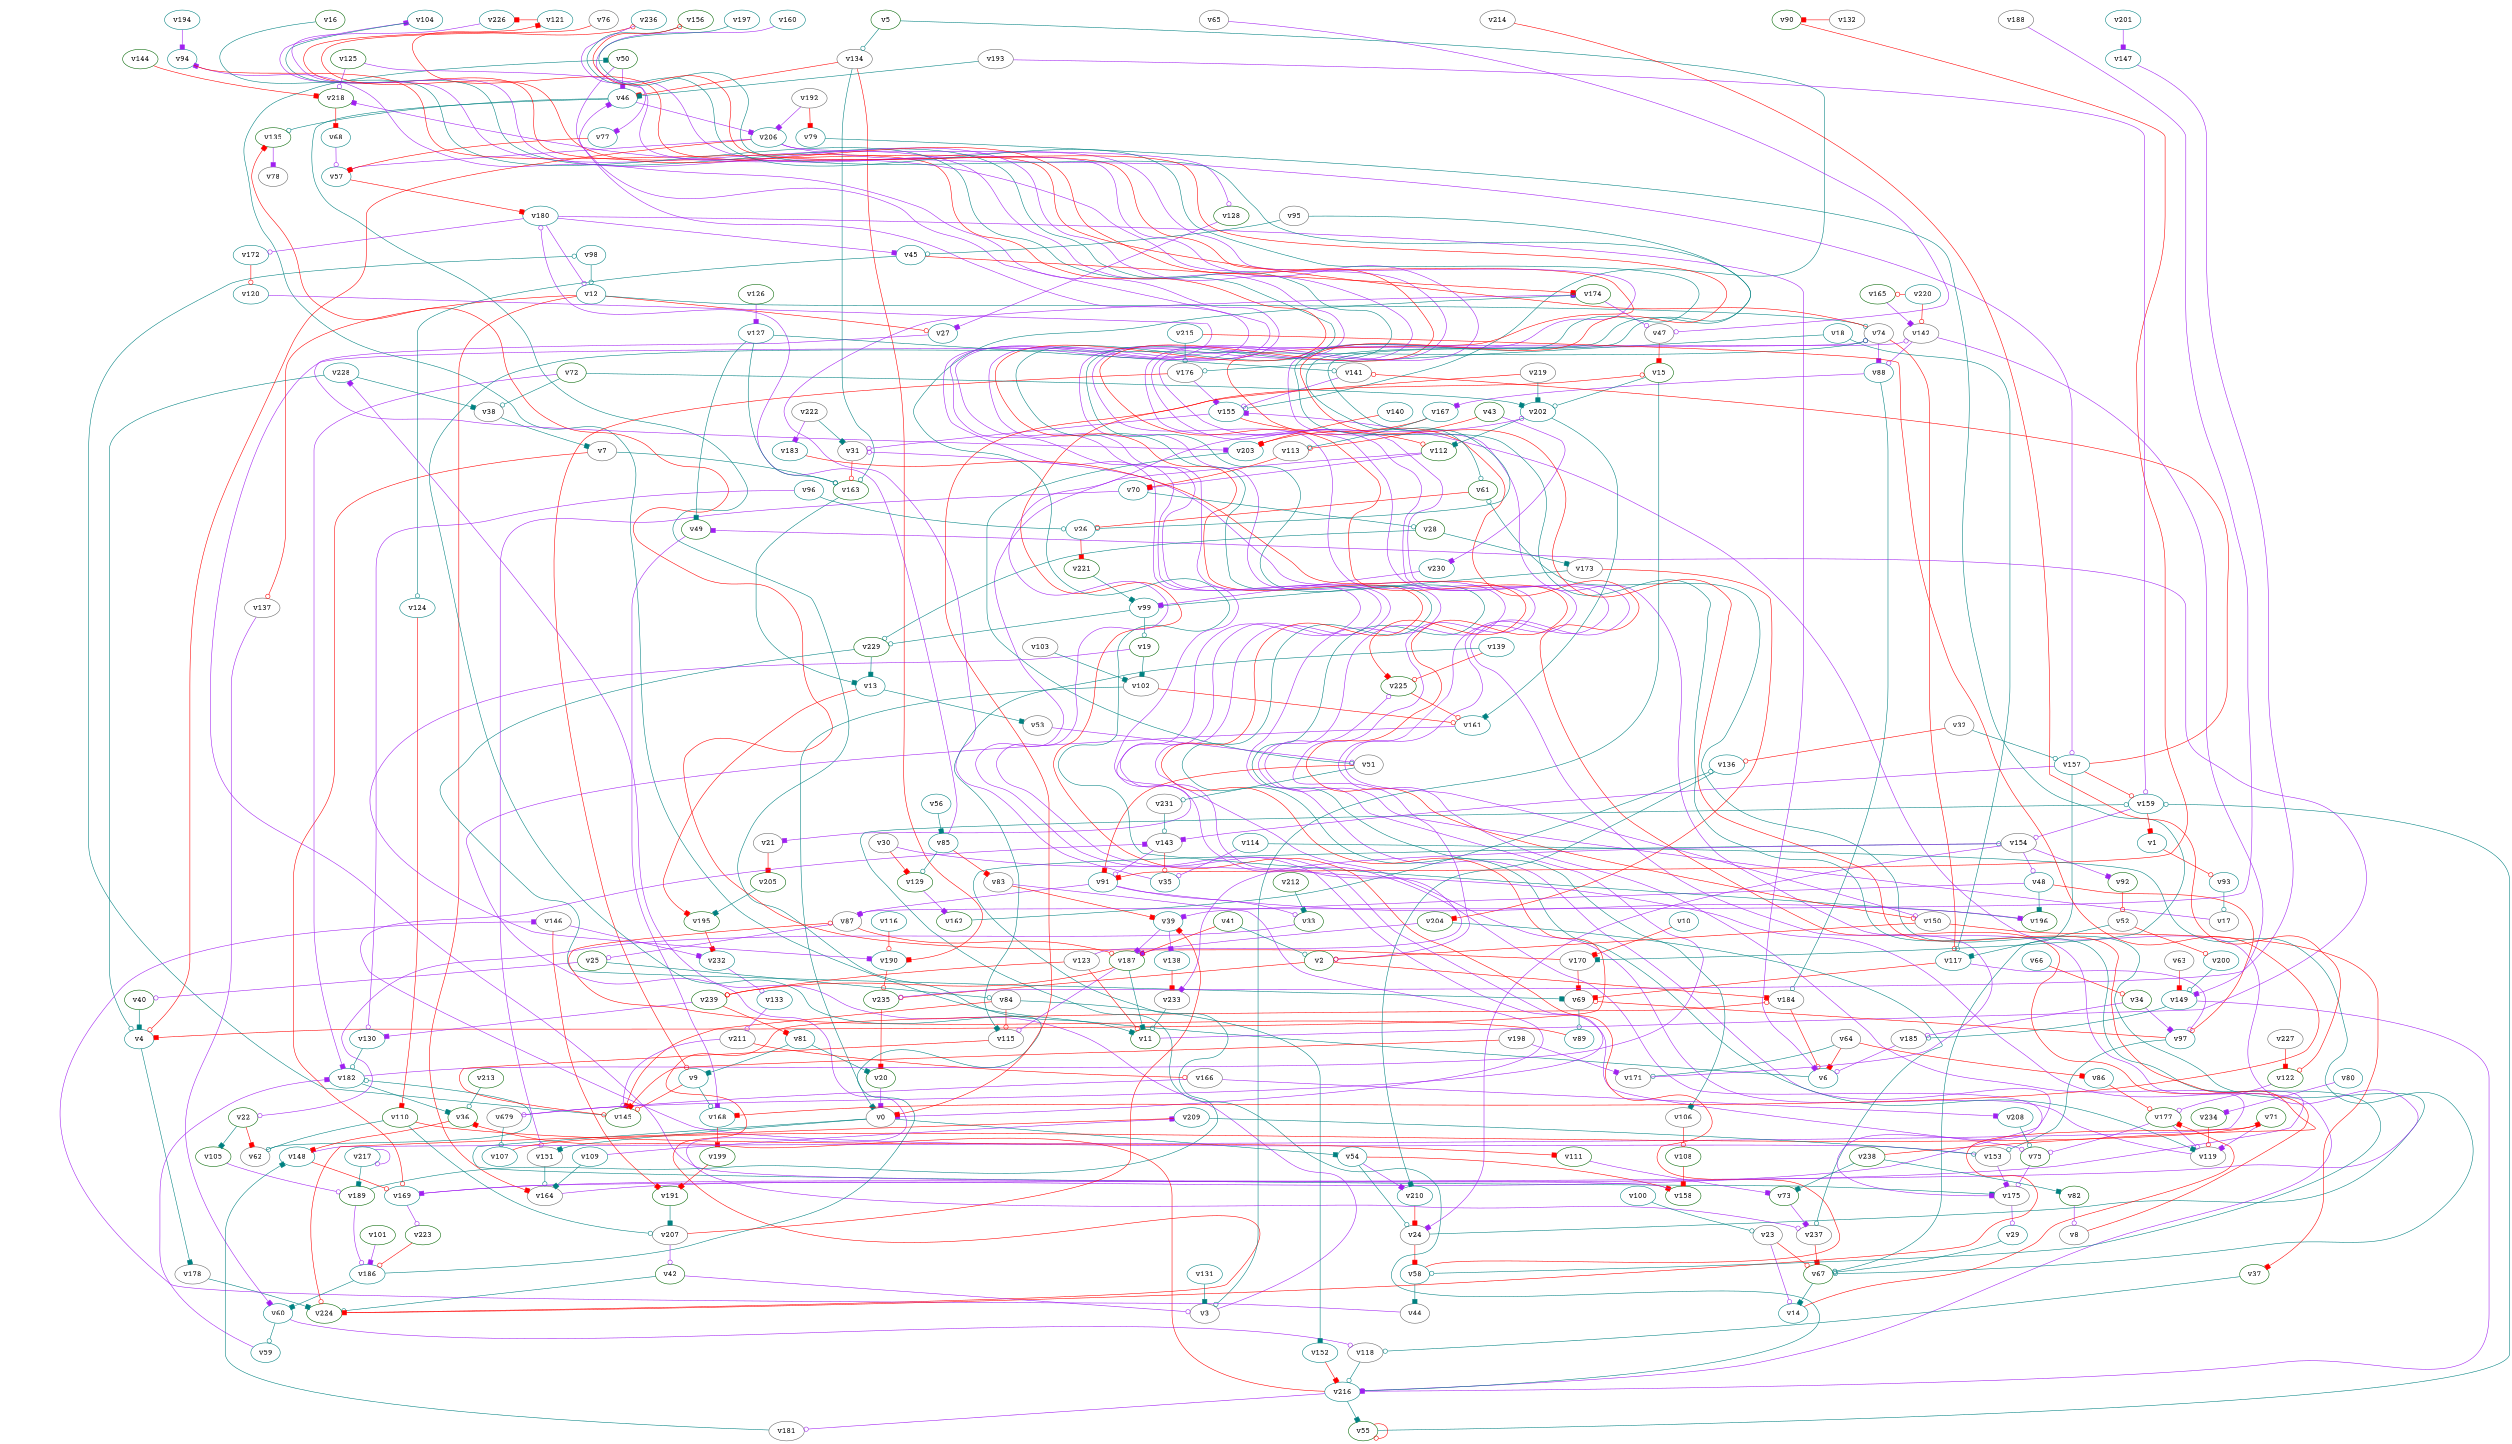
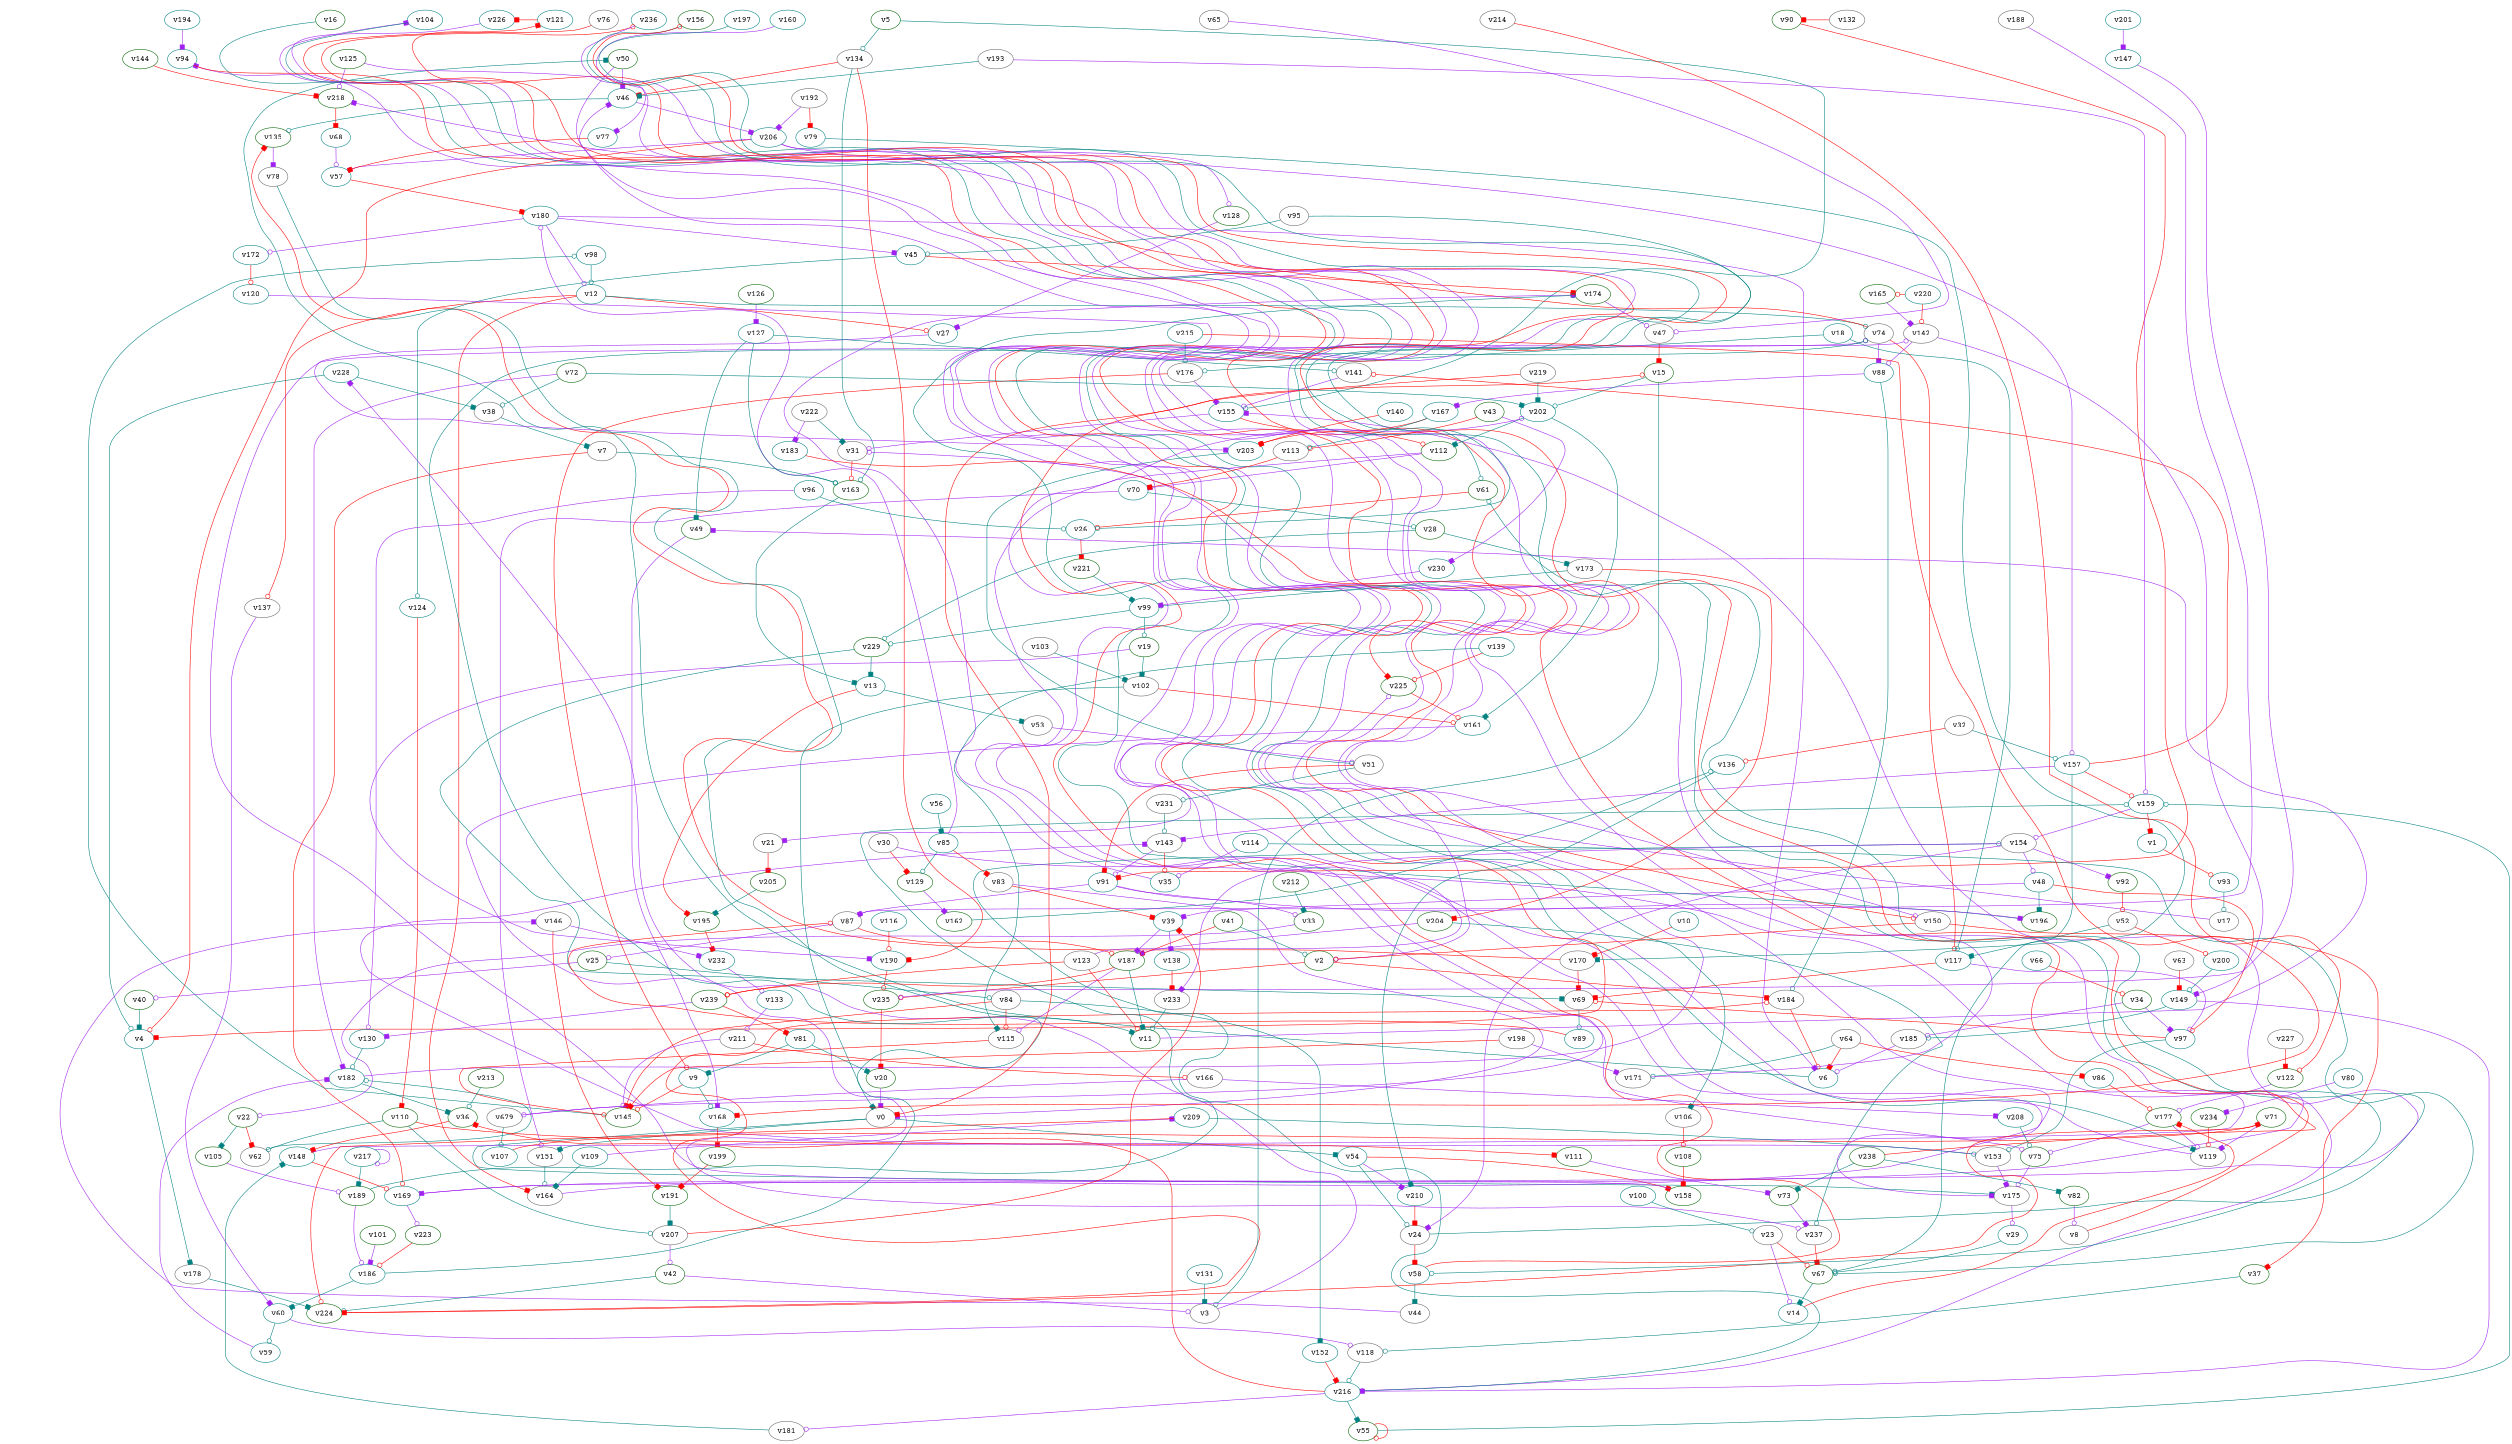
edge "v46" -> "v11": now "v78" -> "v11"
